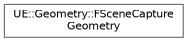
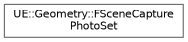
node "UE::Geometry::FSceneCapture Geometry": label "UE::Geometry::FSceneCapture Geometry" -> "UE::Geometry::FSceneCapture PhotoSet"
